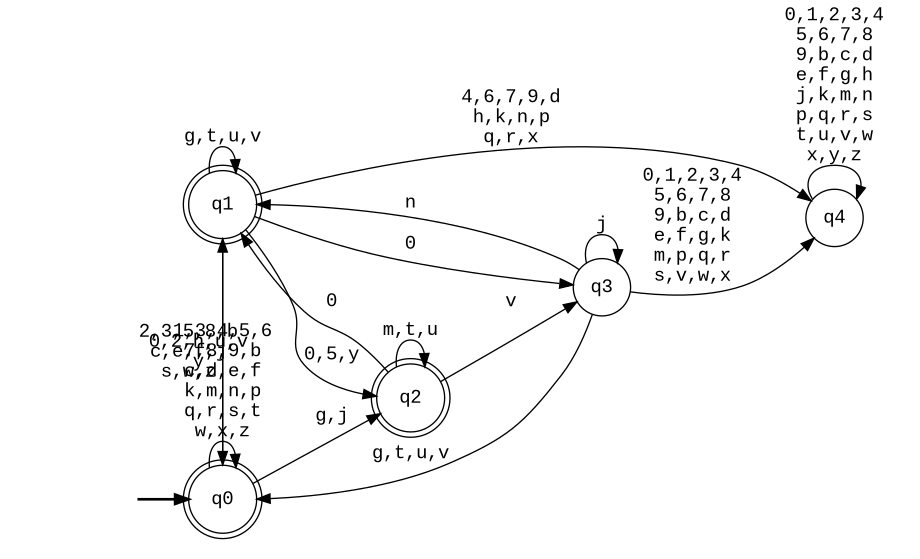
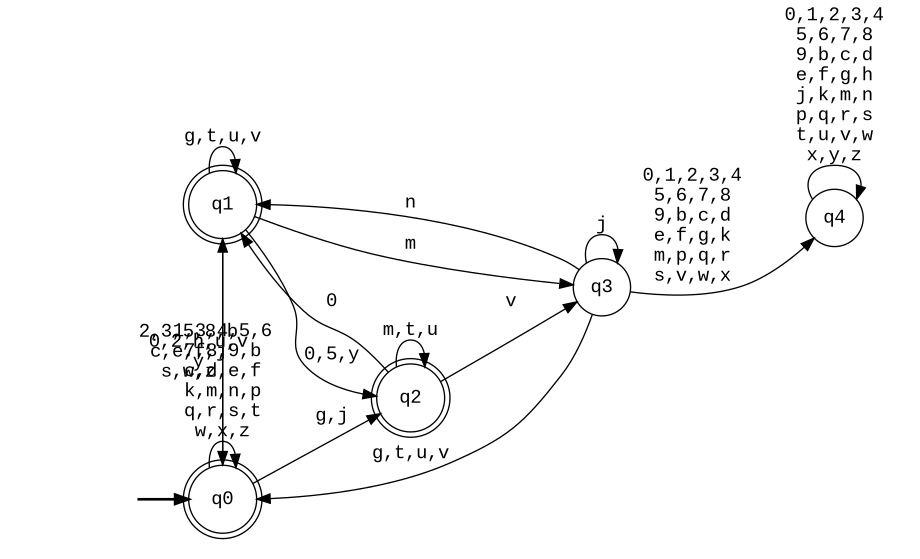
edge "q1" -> "q4": removed, label "4,6,7,9,d h,k,n,p q,r,x"
edge "q1" -> "q3": label "0" -> "m"
